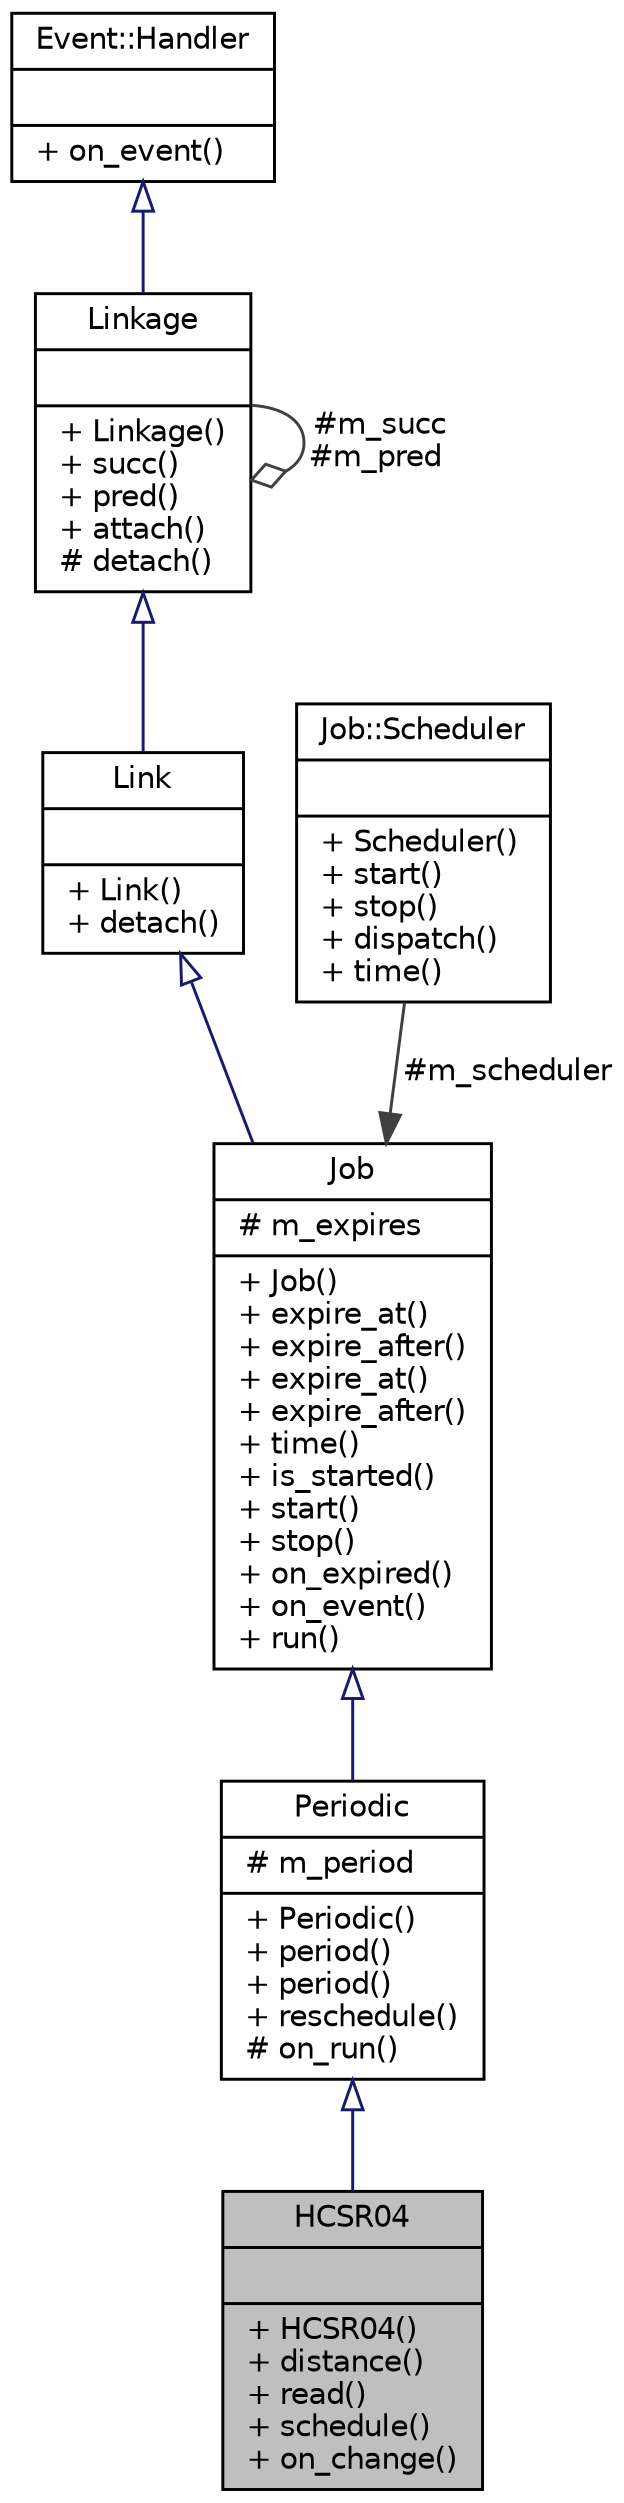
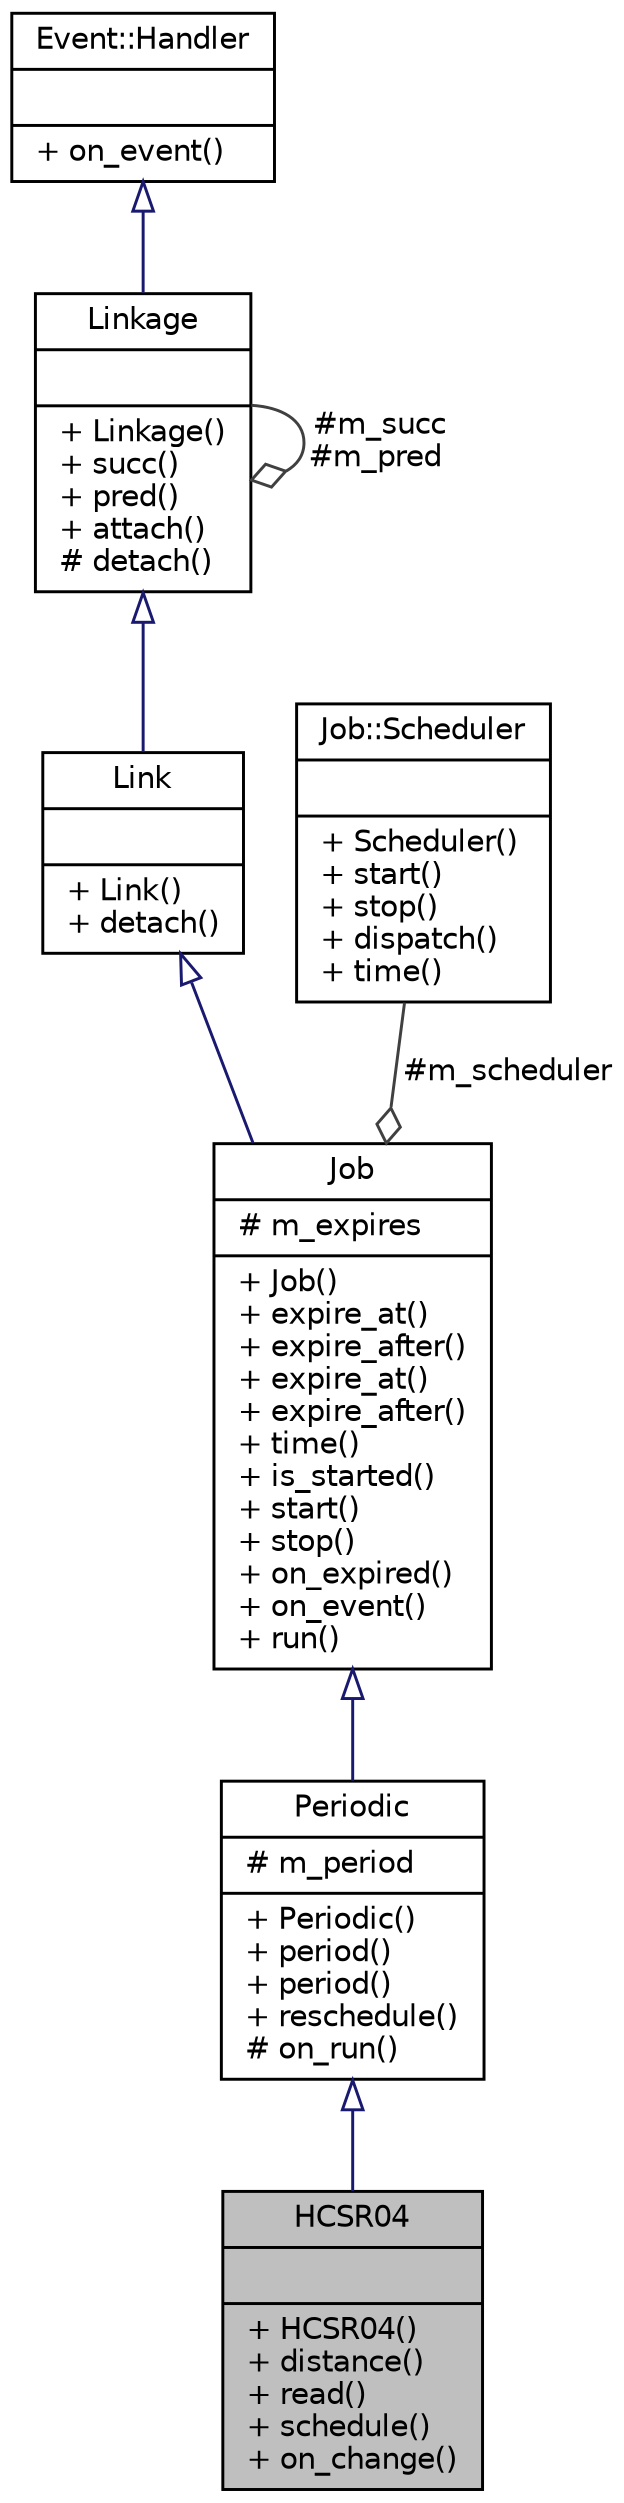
edge "Job::Scheduler" -> "Job": arrowhead normal -> odiamond
